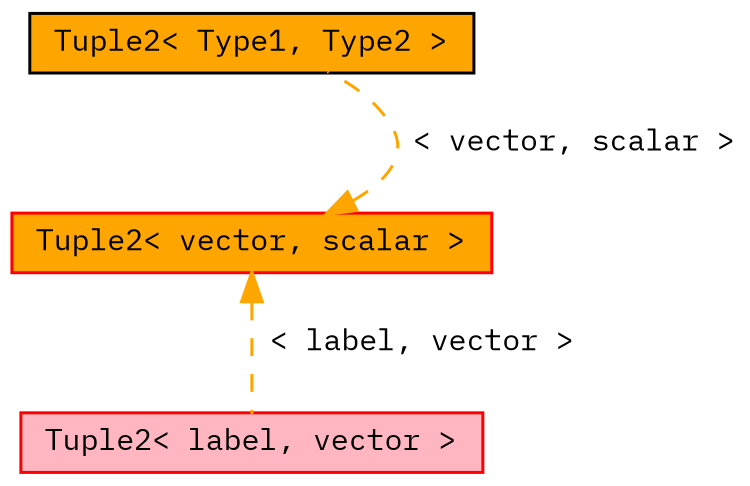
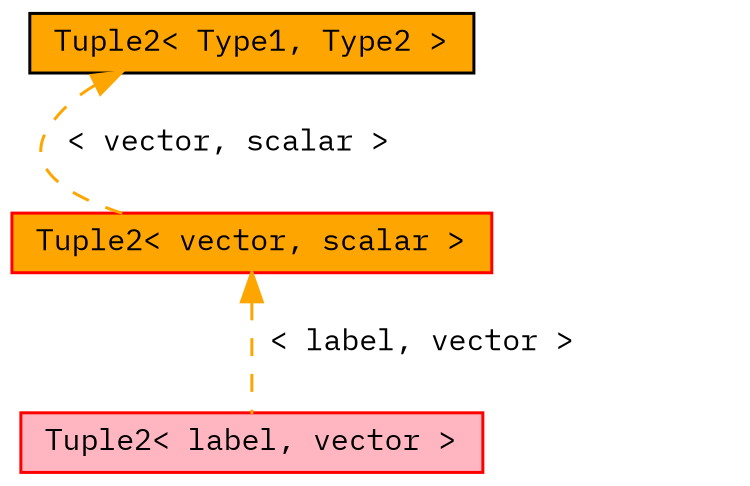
edge "Tuple2< Type1, Type2 >" -> "Tuple2< vector, scalar >": reversed
